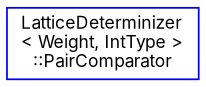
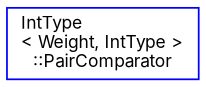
node "LatticeDeterminizer < Weight, IntType > ::PairComparator": label "LatticeDeterminizer < Weight, IntType > ::PairComparator" -> "IntType < Weight, IntType > ::PairComparator"
